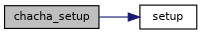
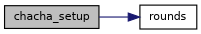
node "setup": label "setup" -> "rounds"
